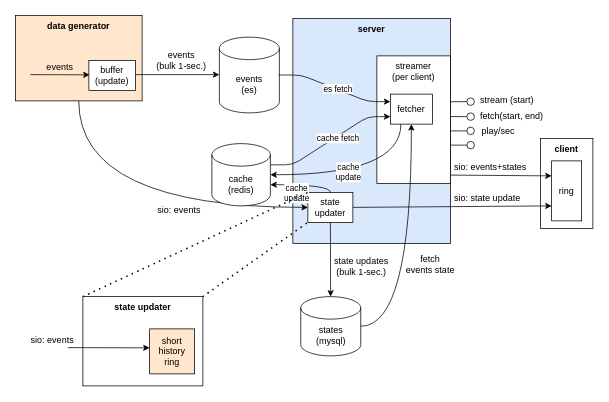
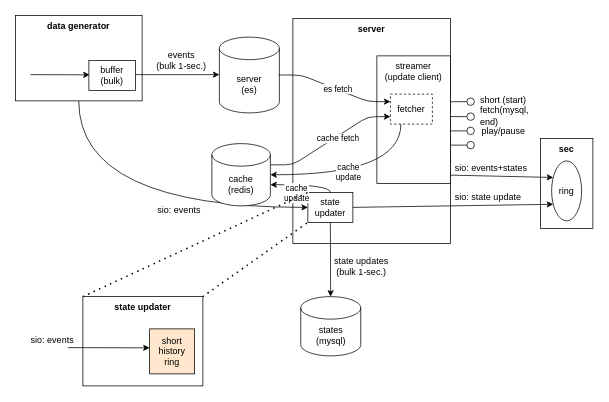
node "data generator": fillcolor #ffe6cc -> #ffffff
node "events": removed
node "streamer (per client)": label "streamer (per client)" -> "streamer (update client)"
node "buffer (update)": label "buffer (update)" -> "buffer (bulk)"
node "events (es)": label "events (es)" -> "server (es)"
node "stream (start)": label "stream (start)" -> "short (start)"
node "fetcher": style solid -> dashed
node "fetch(start, end)": label "fetch(start, end)" -> "fetch(mysql, end)"
node "server": fillcolor #dae8fc -> #ffffff
node "play/sec": label "play/sec" -> "play/pause"
node "client": label "client" -> "sec"
node "ring": shape rectangle -> ellipse
edge "states (mysql)" -> "fetcher": removed, label "fetch events state"
